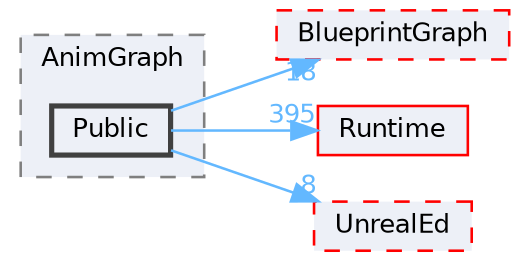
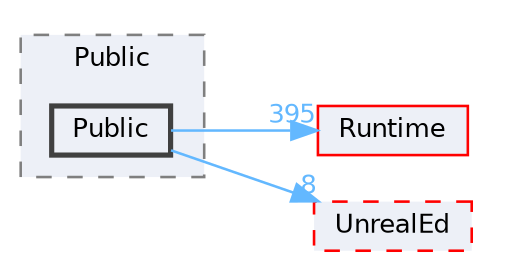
node "BlueprintGraph": removed
cluster "AnimGraph": label "AnimGraph" -> "Public"
